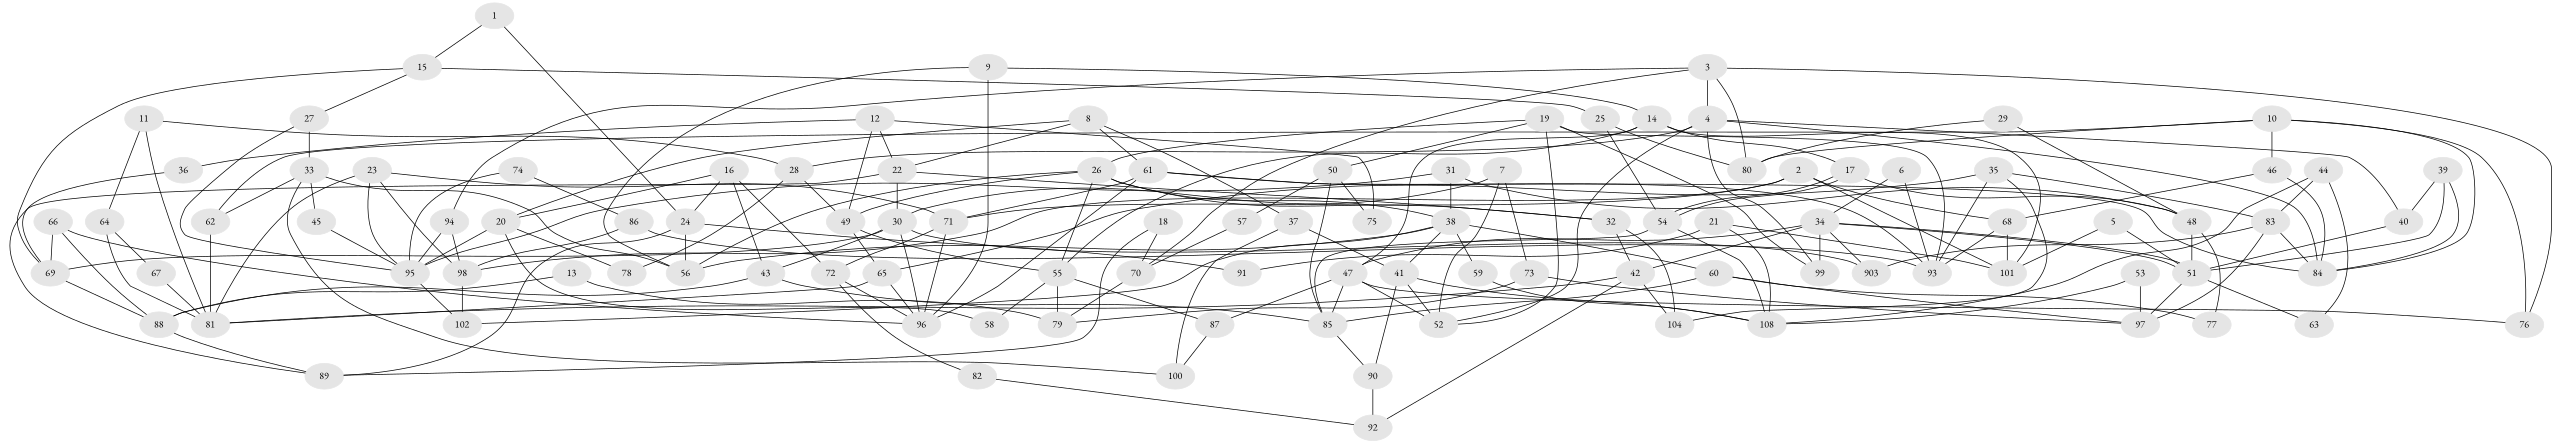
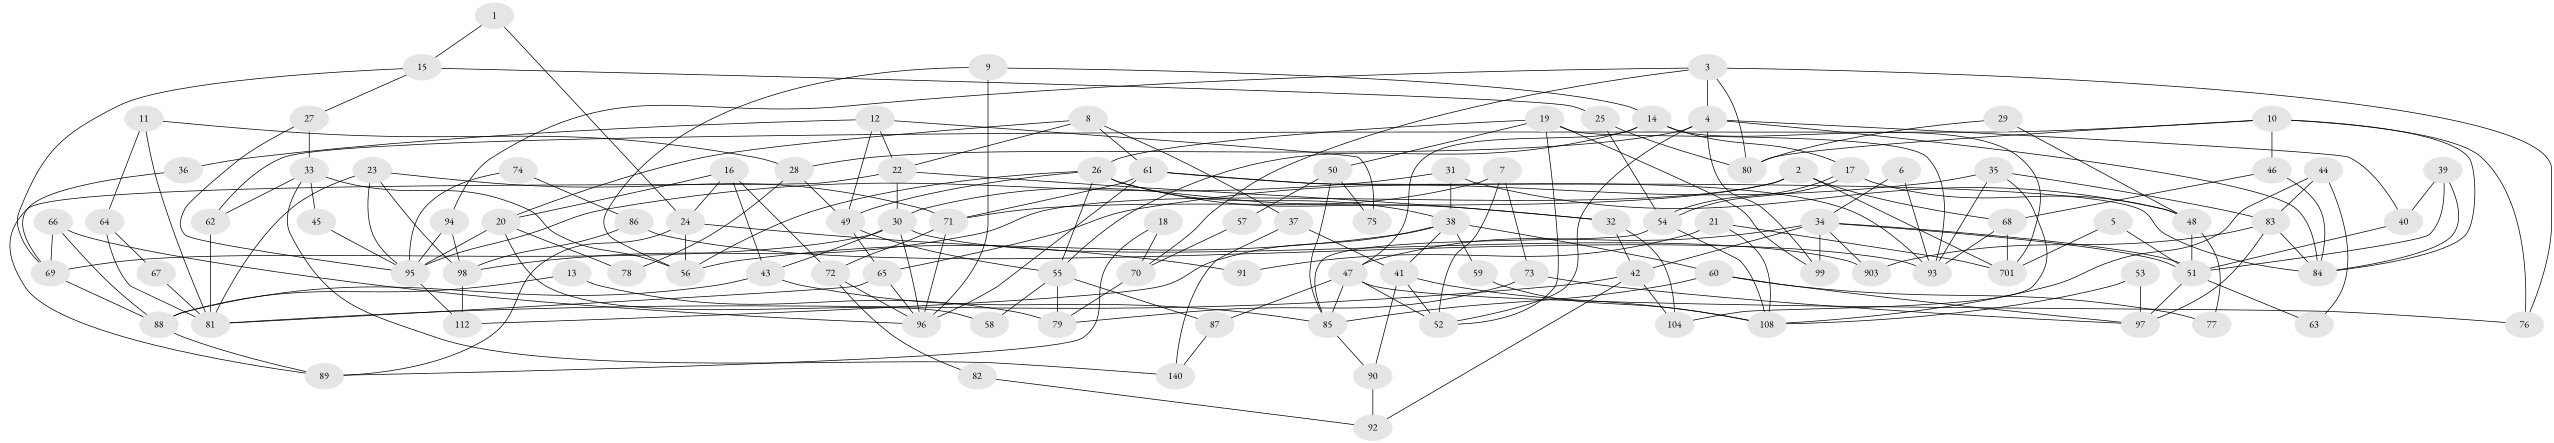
node "101": label "101" -> "701"
node "102": label "102" -> "112"
node "100": label "100" -> "140"
